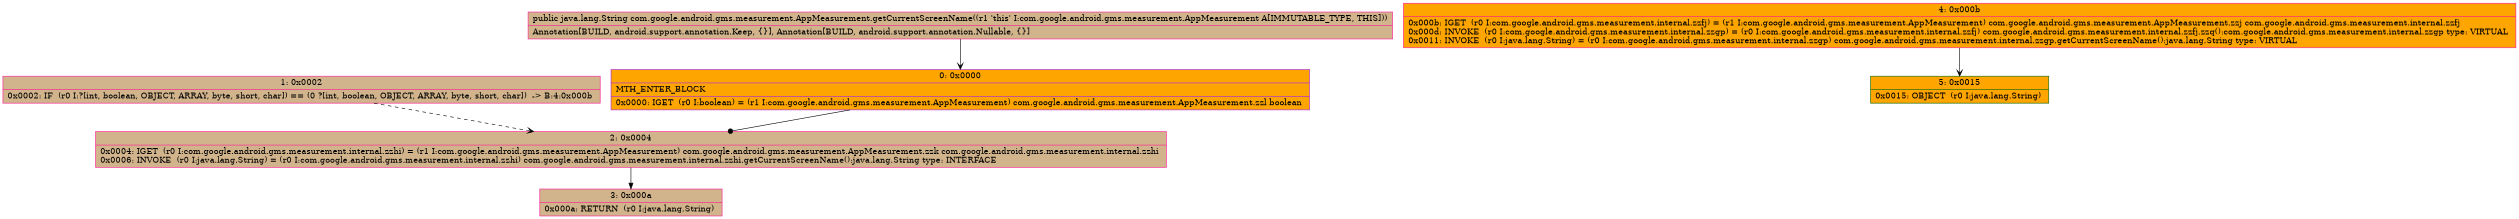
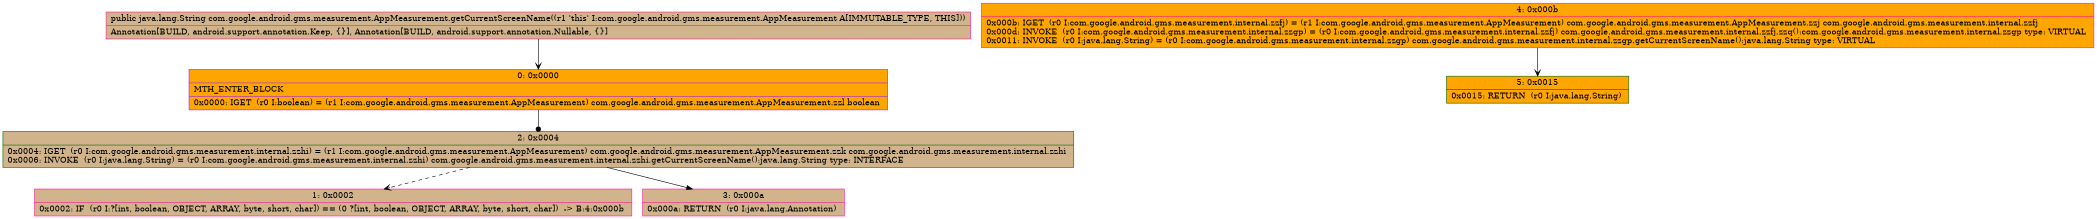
node "5: 0x0015": text "0x0015: OBJECT  (r0 I:java.lang.String)" -> "0x0015: RETURN  (r0 I:java.lang.String)"
edge "1: 0x0002" -> "2: 0x0004": reversed
node "2: 0x0004": color deeppink -> darkgreen
node "3: 0x000a": text "0x000a: RETURN  (r0 I:java.lang.String)" -> "0x000a: RETURN  (r0 I:java.lang.Annotation)"
